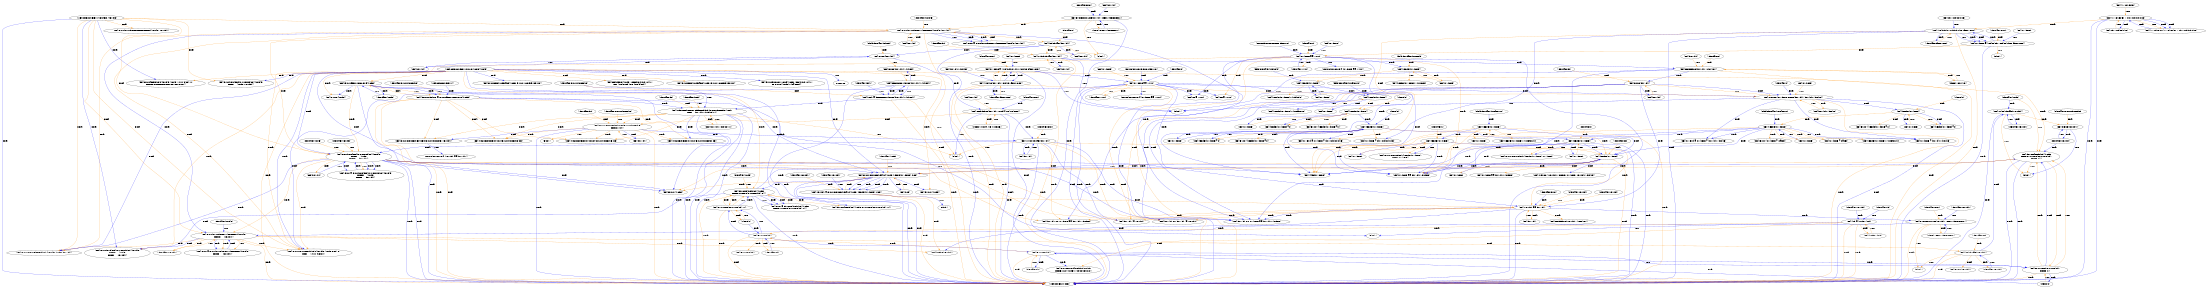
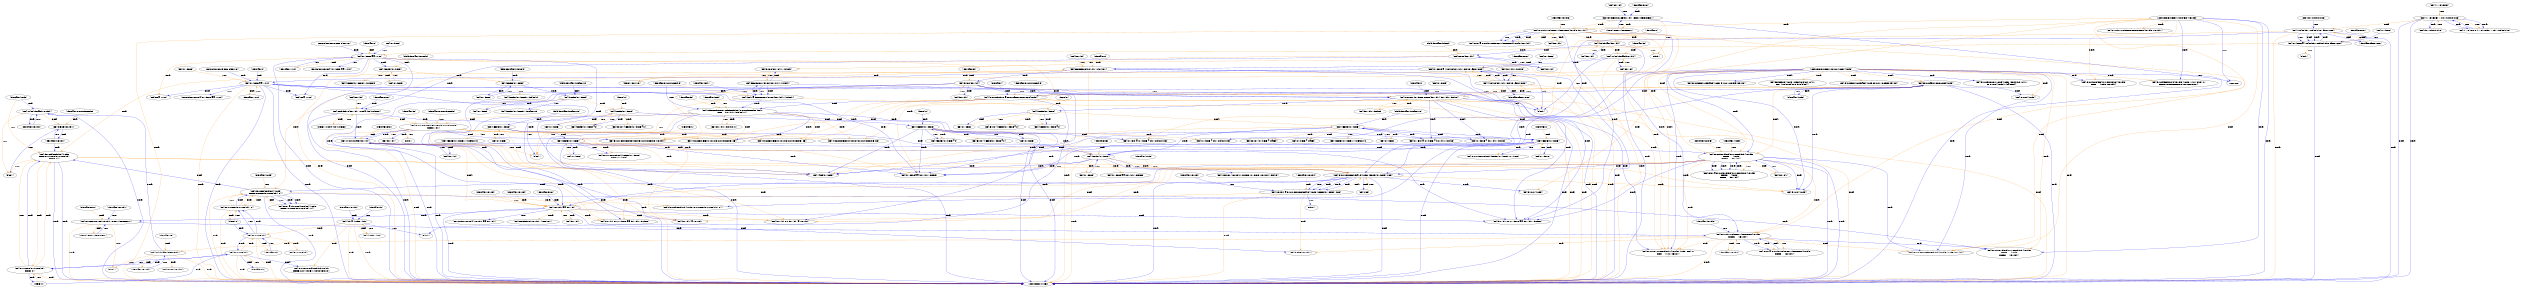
edge "(Call,i->value && i->value_len > sb->s_blocksize)" -> "(Call,i->value_len > sb->s_blocksize)": label "CFG: " -> "AST: "
edge "(MethodParameterIn,handle_t *handle)" -> "1000112": added, label "AST:"
node "(MethodParameterIn,i)": label "(MethodParameterIn,i)" -> "(Identifier,i)"
edge "(Call,ext4_xattr_cache_insert(ext4_mb_cache, new_bh))" -> "(ControlStructure,if (new_bh == bs->bh))": now "(Call,new_bh == bs->bh)" -> "(ControlStructure,if (new_bh == bs->bh))"
node "(Call,lock_buffer(new_bh))": label "(Call,lock_buffer(new_bh))" -> "(Call,lock_buffer(release_bh))"
